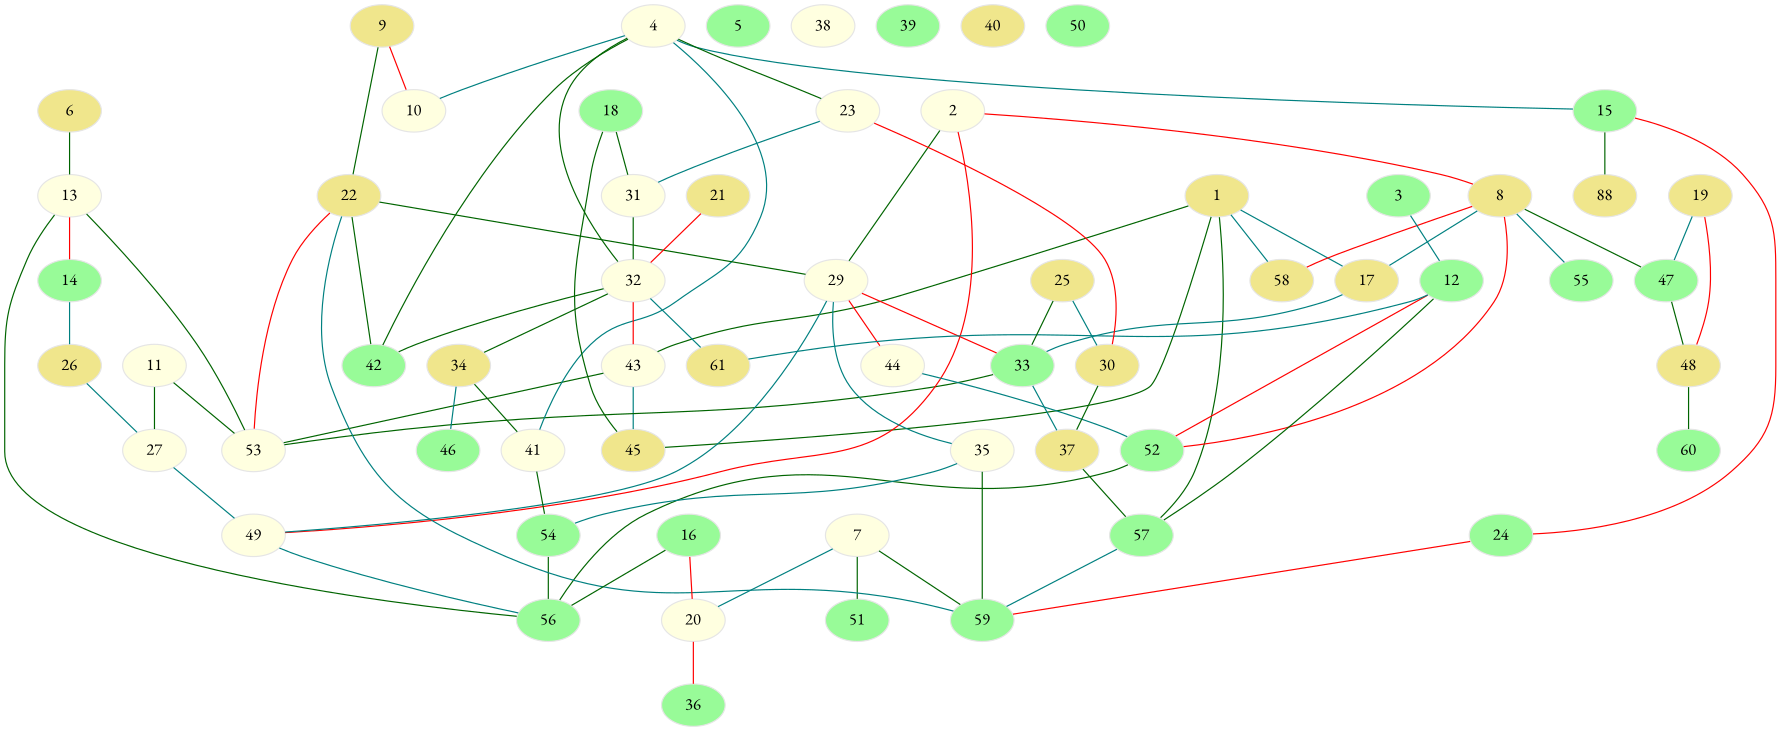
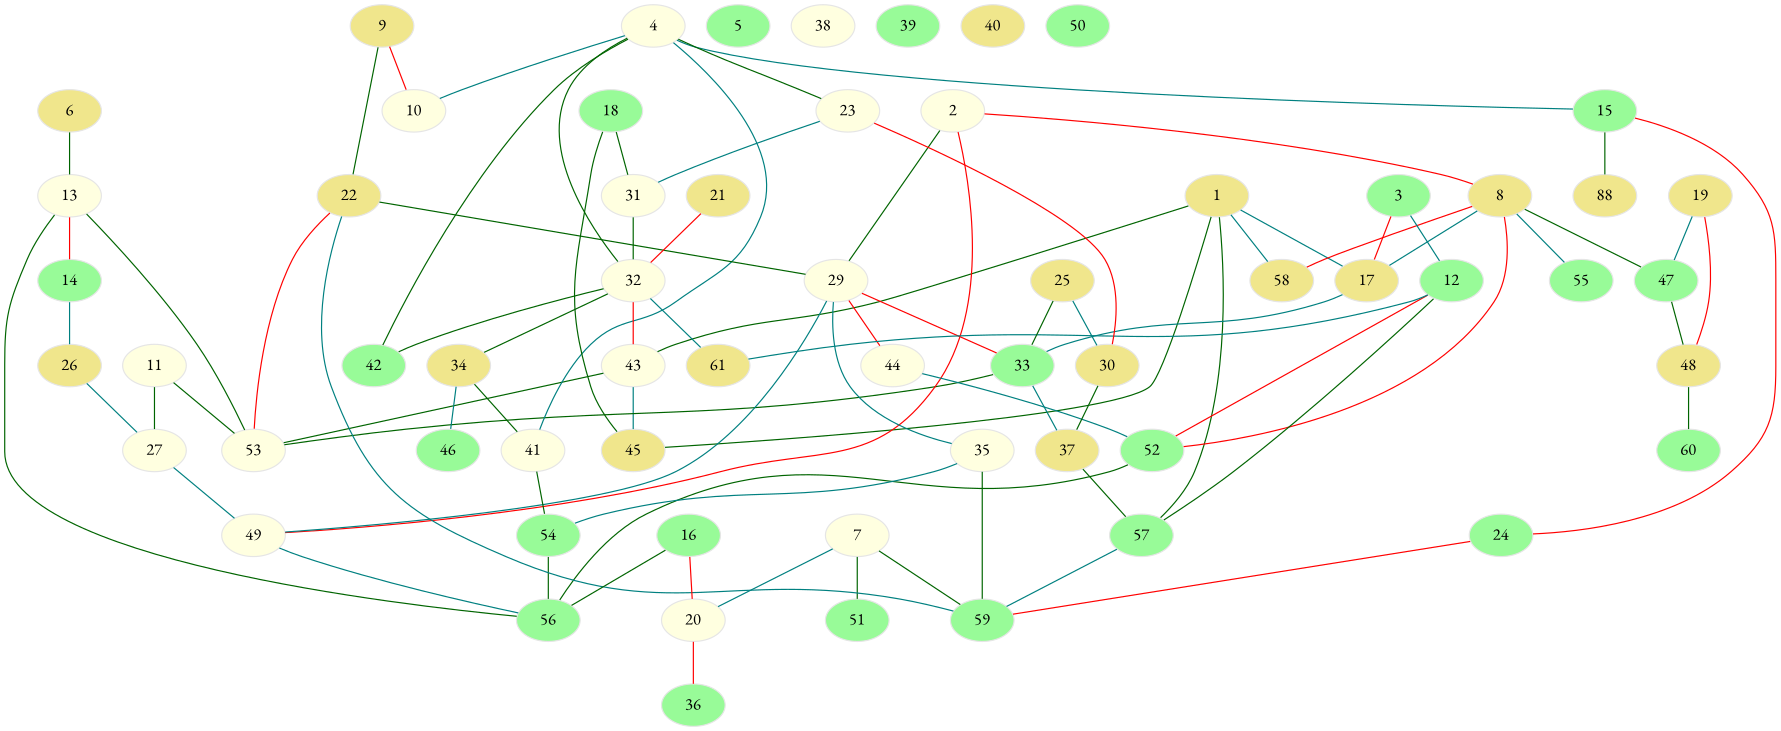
edge "3" -- "17": added
edge "22" -- "42": removed
